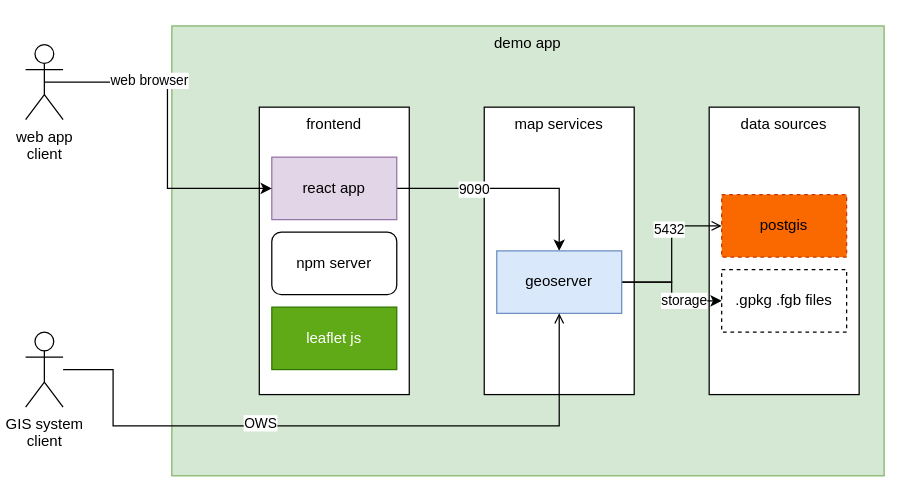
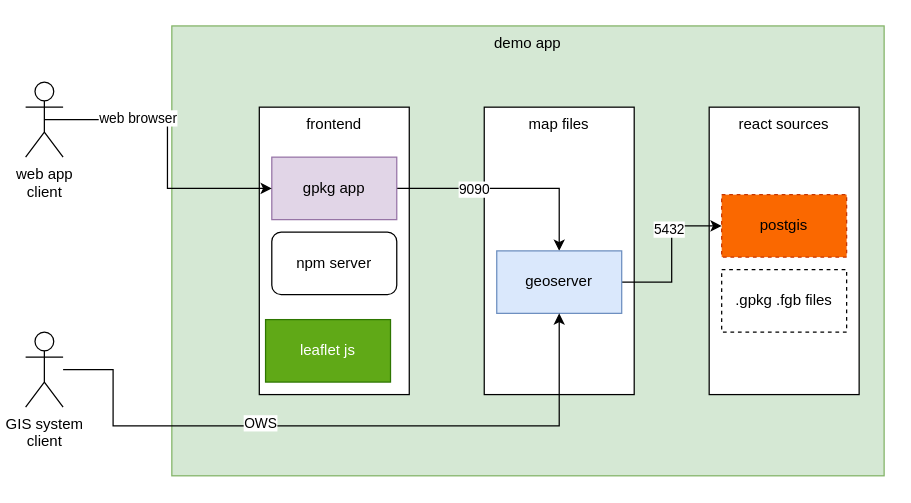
node "web app client": moved (44, 82) -> (44, 119)
node "map services": label "map services" -> "map files"
node "data sources": label "data sources" -> "react sources"
node "react app": label "react app" -> "gpkg app"
edge "geoserver" -> "postgis": arrowhead open -> classic
edge "geoserver" -> ".gpkg .fgb files": removed, label "storage"
edge "GIS system client" -> "geoserver": arrowhead open -> classic
node "leaflet js": moved (334, 338) -> (328, 351)
